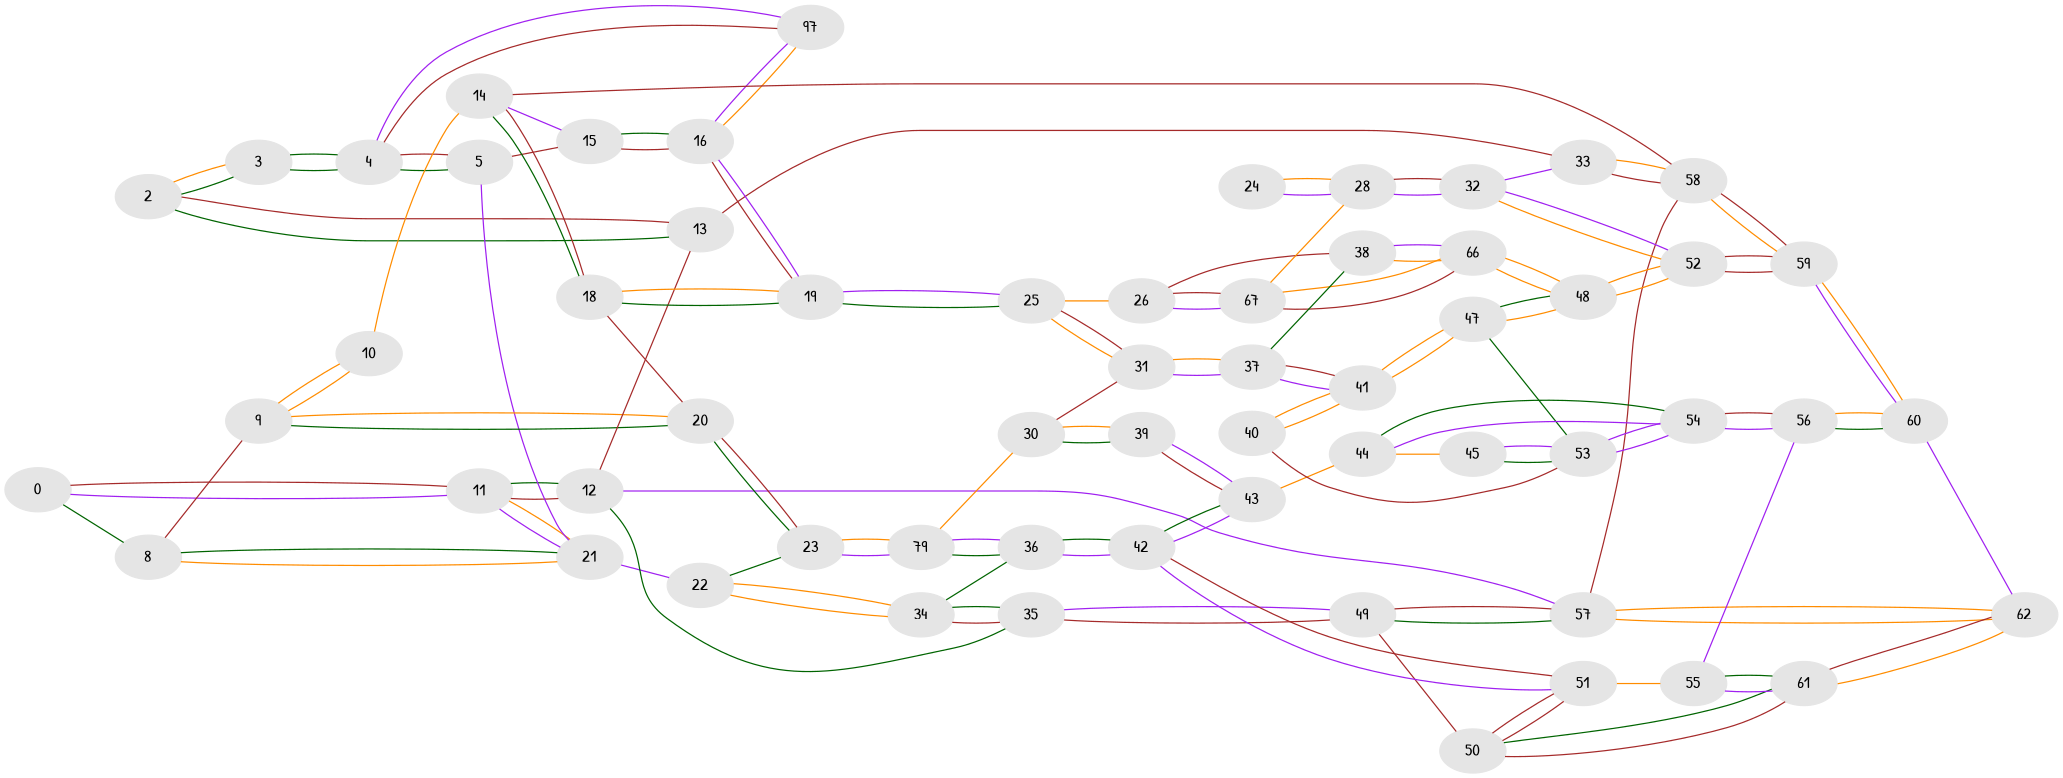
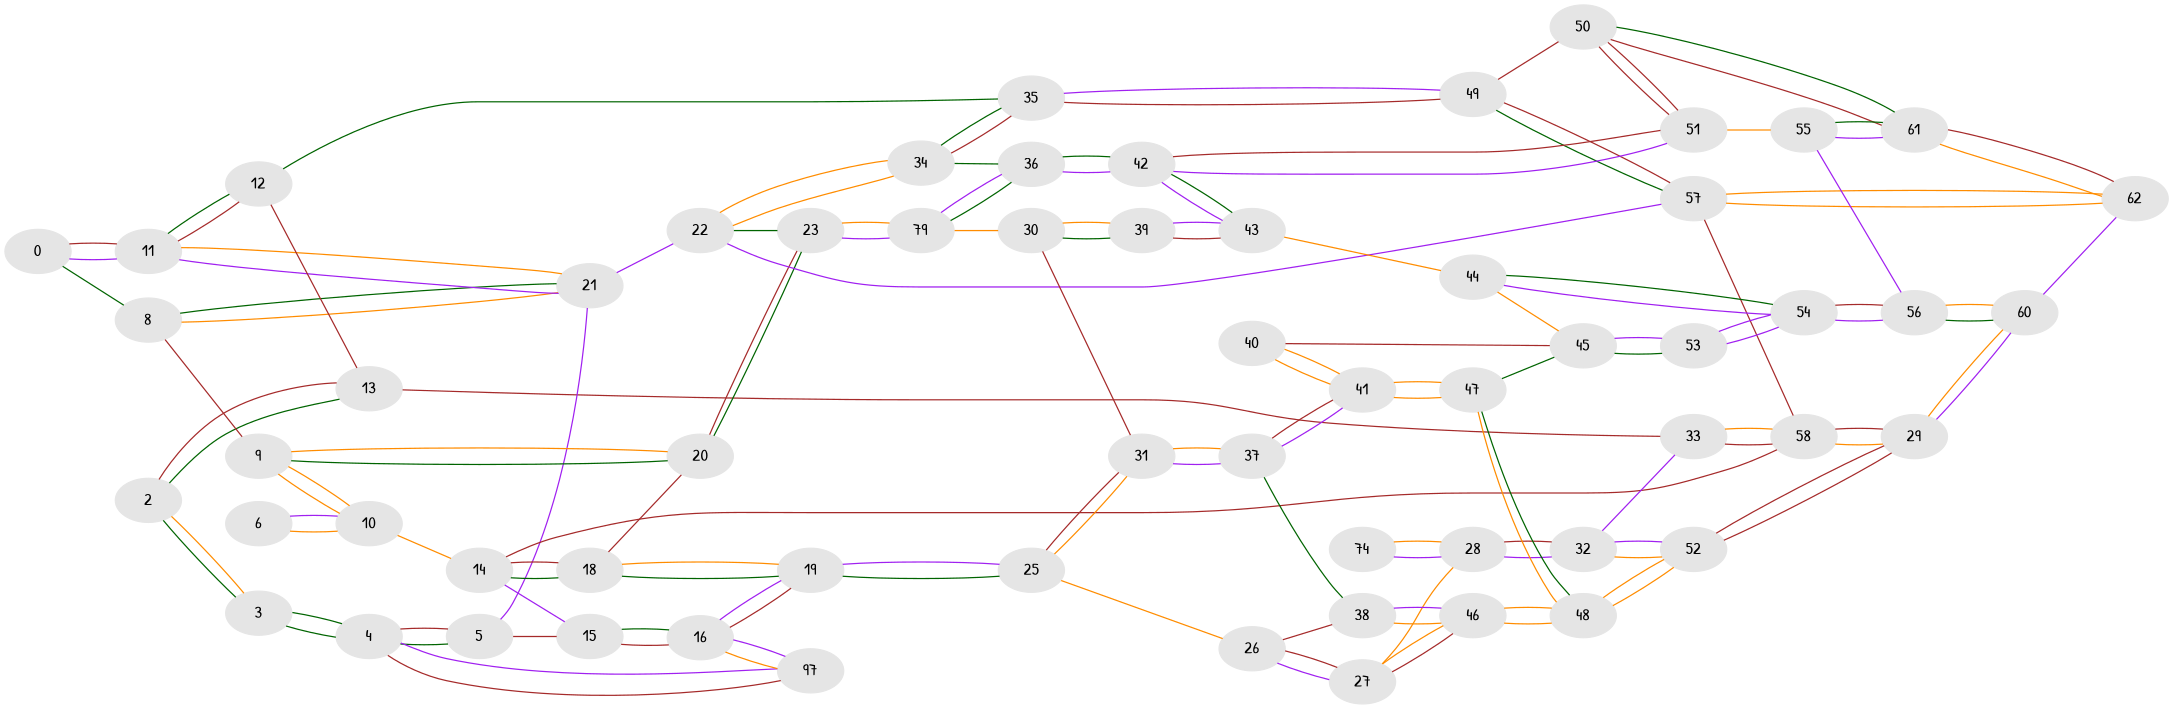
node "24": label "24" -> "74"
node "66": label "66" -> "46"
node "59": label "59" -> "29"
node "67": label "67" -> "27"
edge "47" -- "53": now "47" -- "45"
edge "12" -- "57": now "22" -- "57"
edge "40" -- "53": now "40" -- "45"
node "6": added
